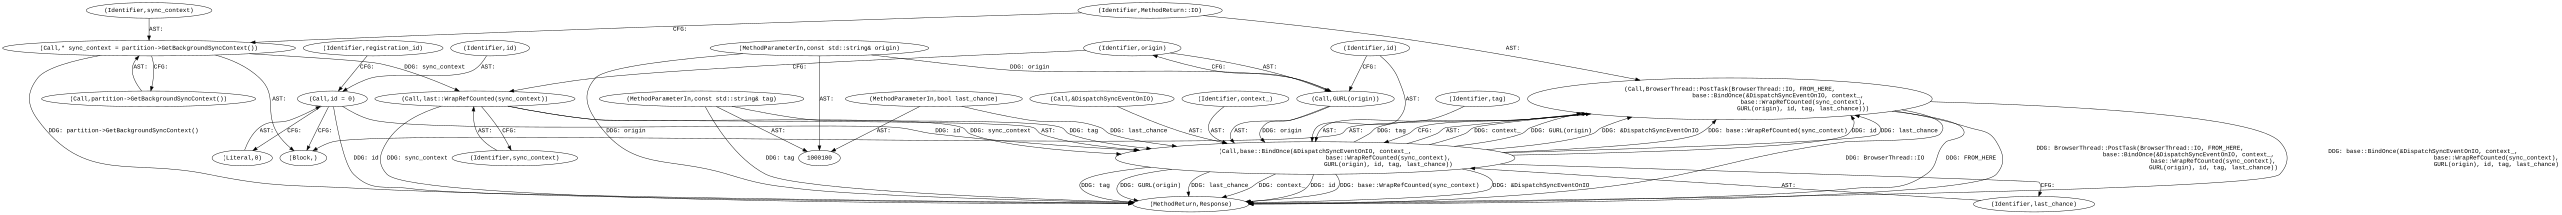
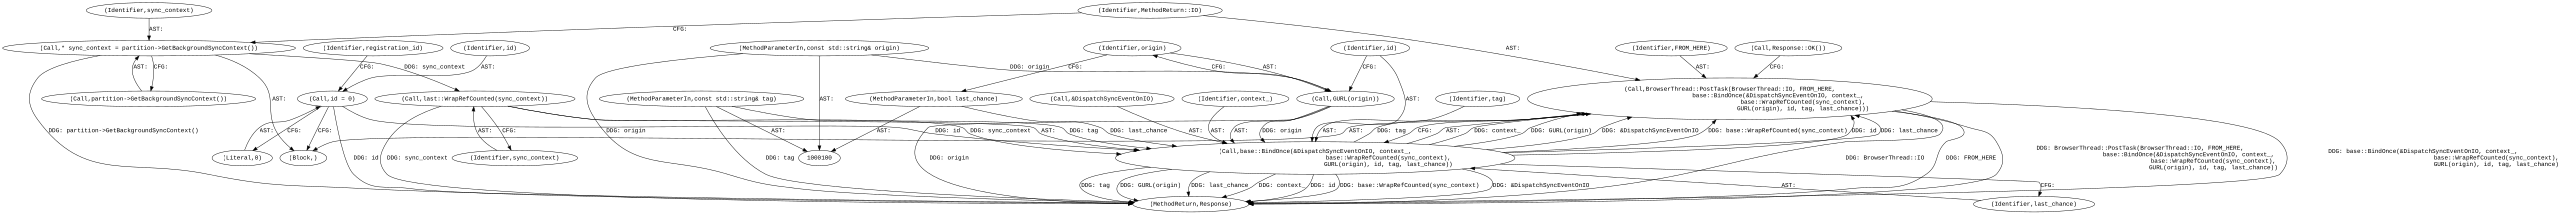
node "(Identifier,FROM_HERE)": added
node "(Call,Response::OK())": added
edge "(Identifier,origin)" -> "(Call,last::WrapRefCounted(sync_context))": now "(Identifier,origin)" -> "(MethodParameterIn,bool last_chance)"
edge "(Call,GURL(origin))" -> "(MethodReturn,Response)": added, label "DDG: origin"
